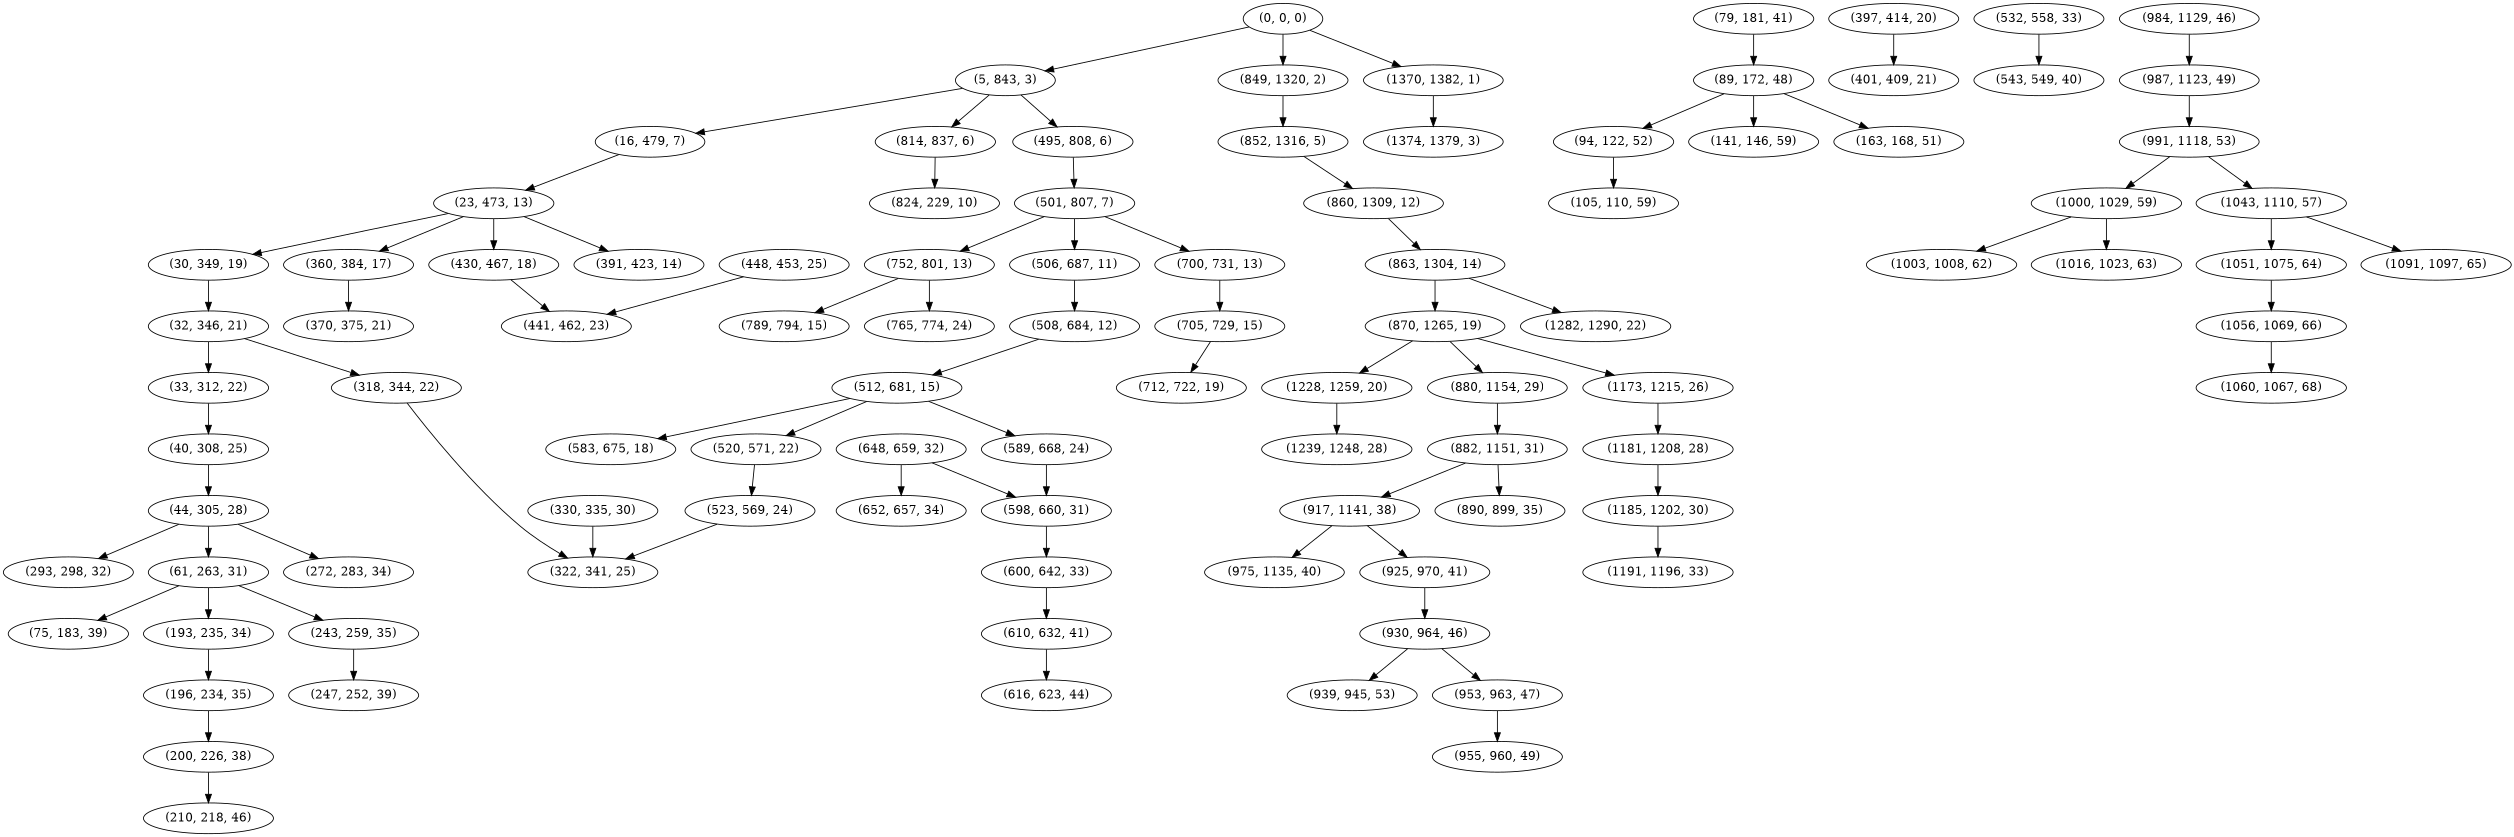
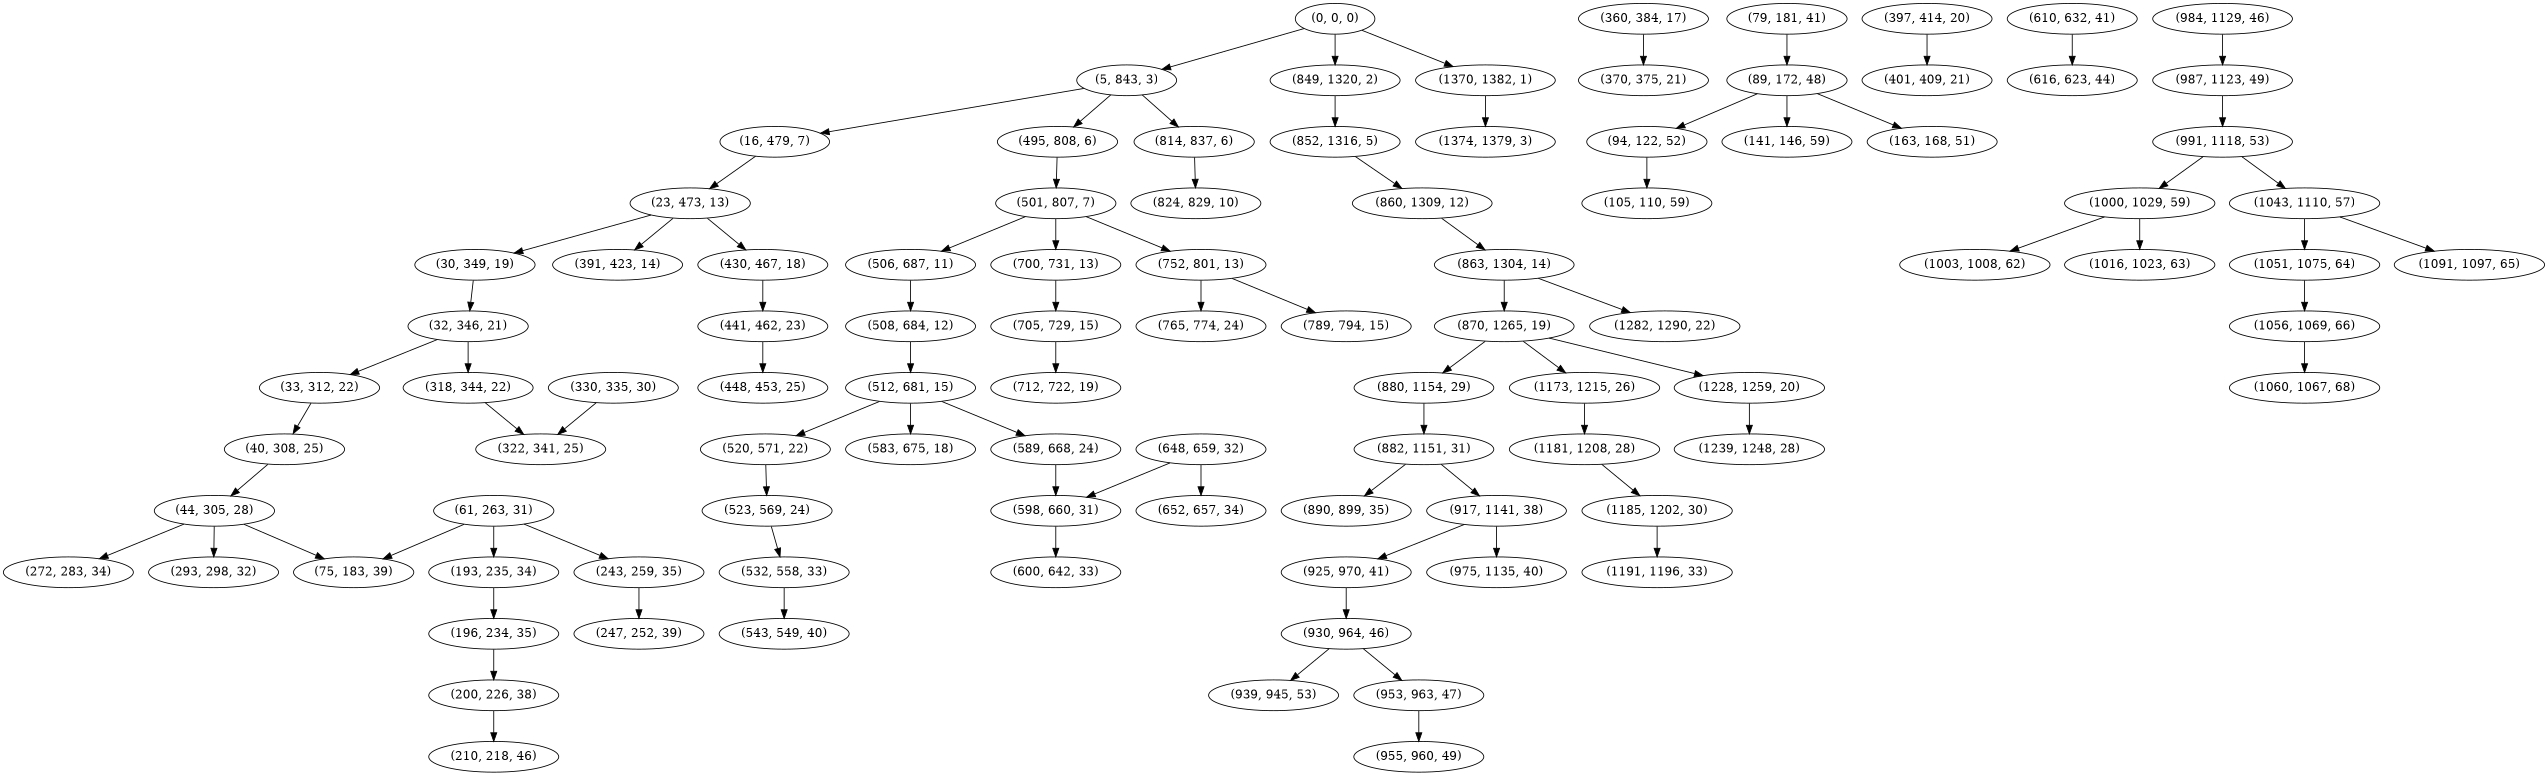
node "(824, 229, 10)": label "(824, 229, 10)" -> "(824, 829, 10)"
edge "(23, 473, 13)" -> "(360, 384, 17)": removed
edge "(448, 453, 25)" -> "(441, 462, 23)": reversed
edge "(44, 305, 28)" -> "(61, 263, 31)": now "(44, 305, 28)" -> "(75, 183, 39)"
edge "(523, 569, 24)" -> "(322, 341, 25)": now "(523, 569, 24)" -> "(532, 558, 33)"
edge "(600, 642, 33)" -> "(610, 632, 41)": removed
